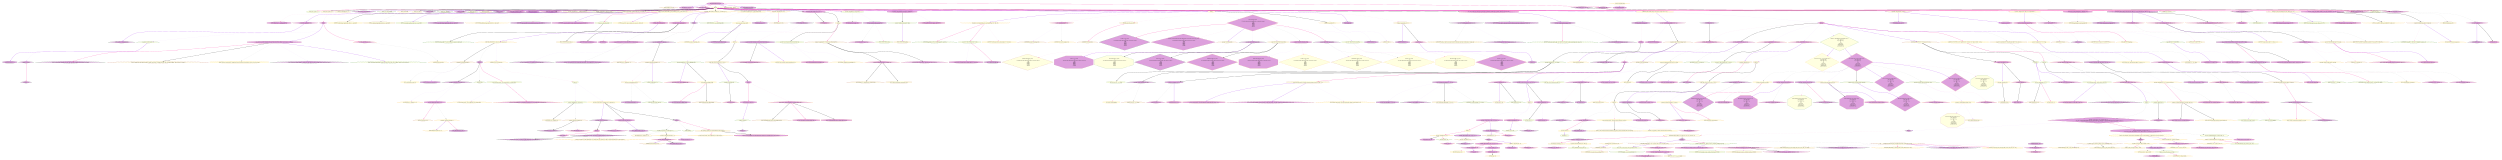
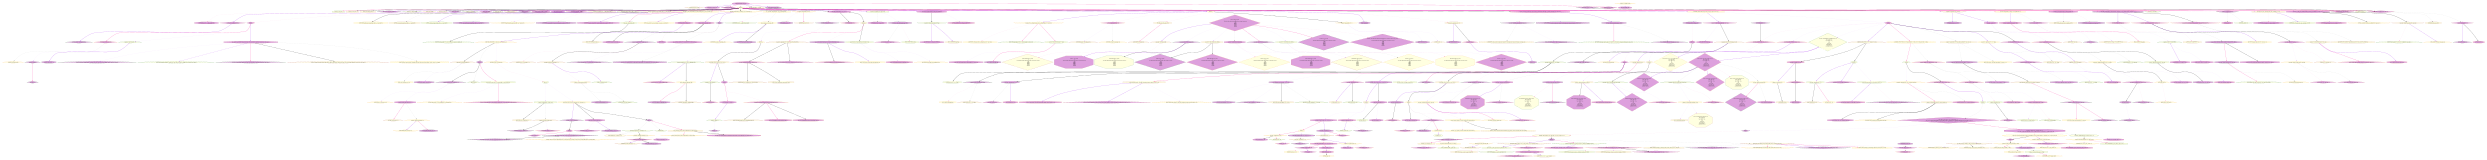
node "(IDENTIFIER,v12,v12->flags &= 0xFFFECFFF)": added
